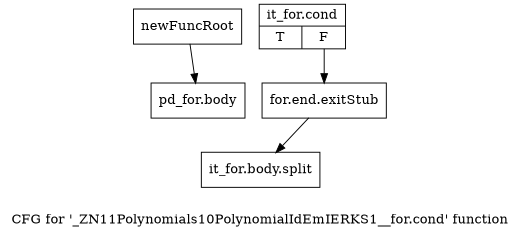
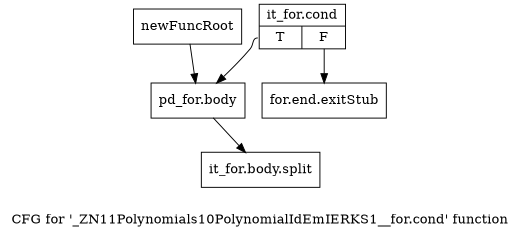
edge "it_for.cond" -> "pd_for.body": added
edge "for.end.exitStub" -> "it_for.body.split": now "pd_for.body" -> "it_for.body.split"
